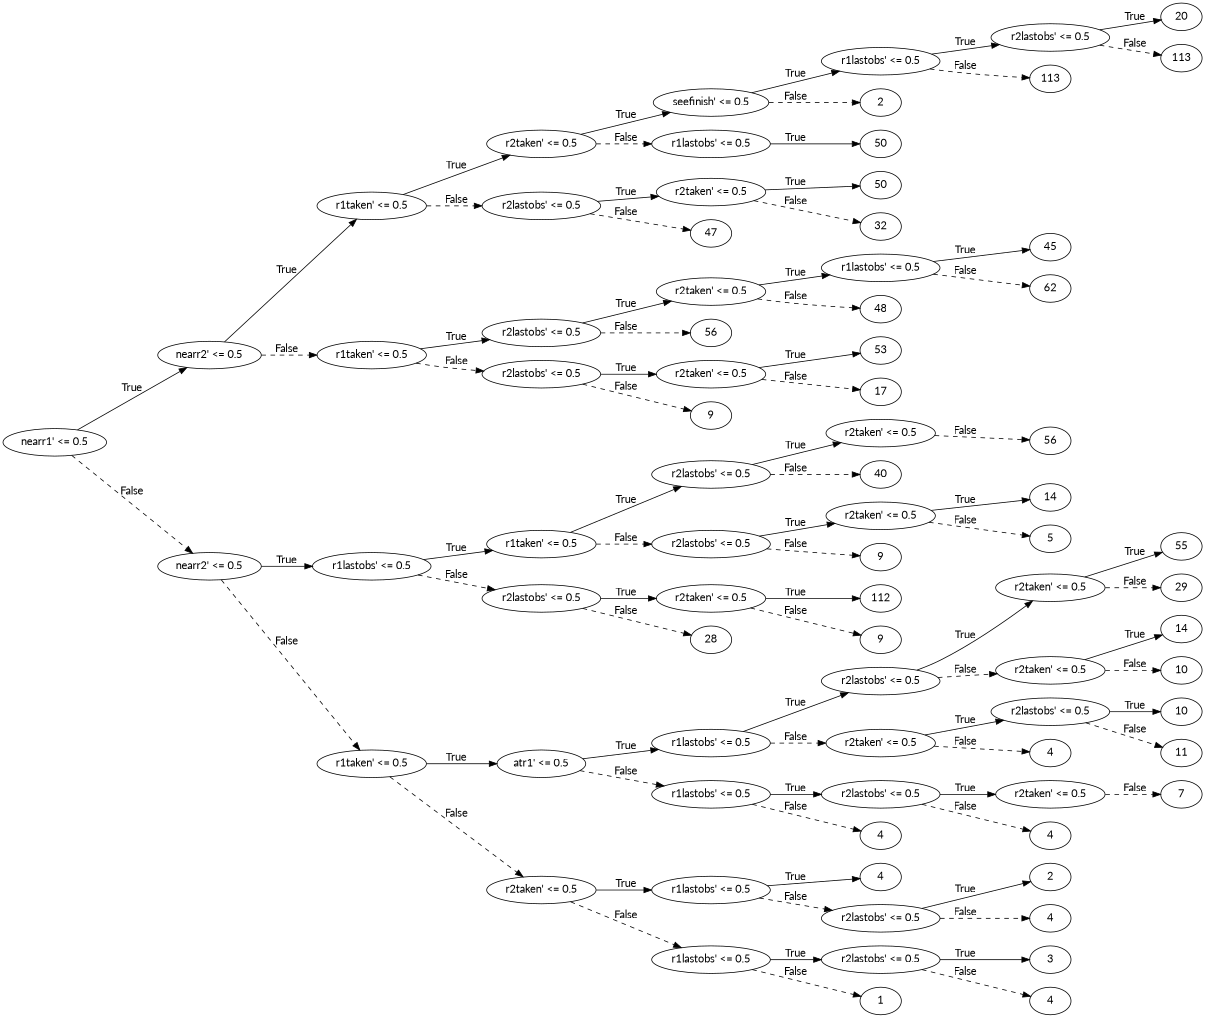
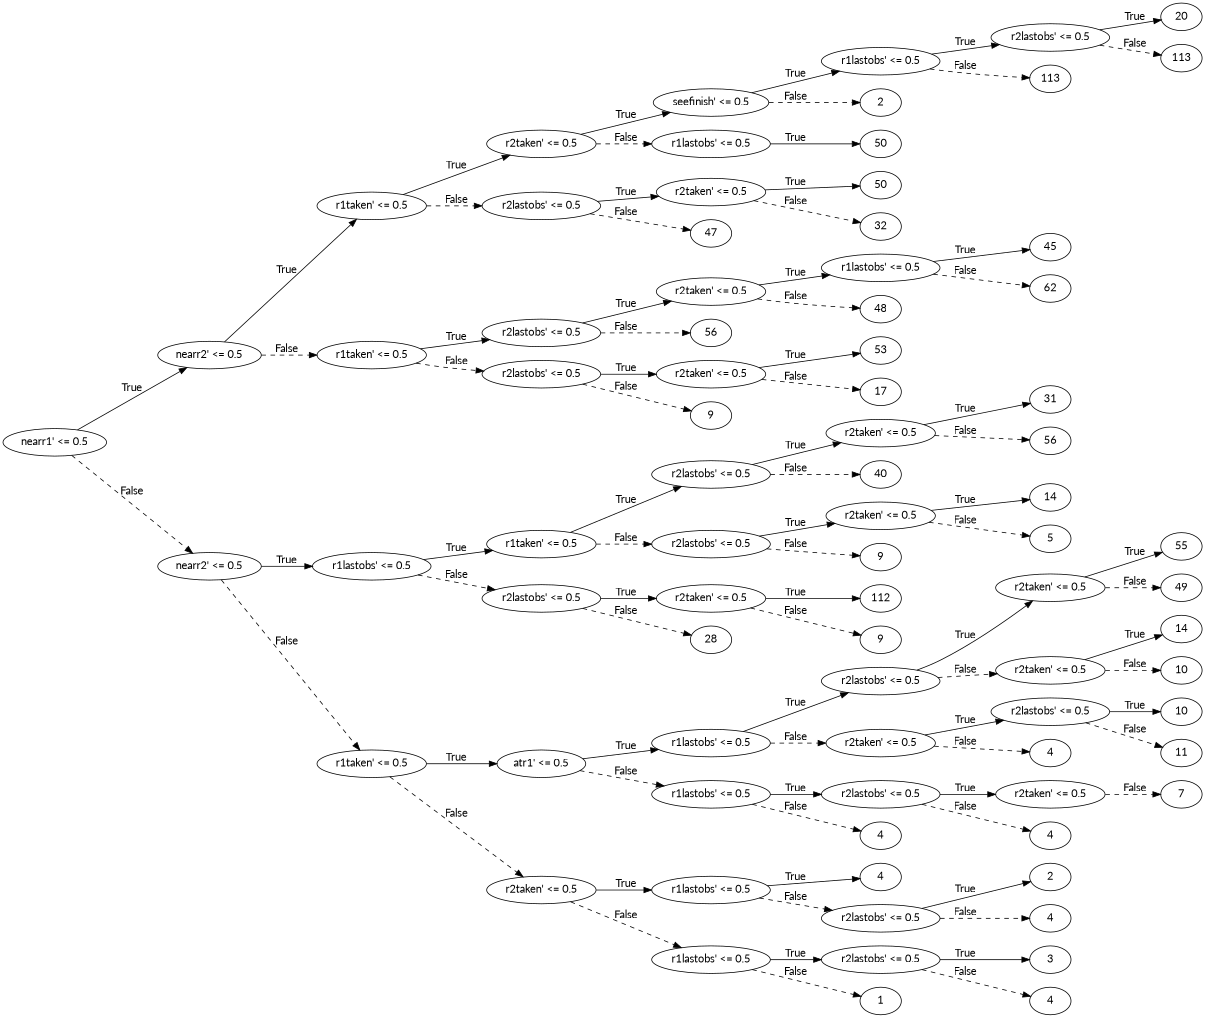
node "31": added
node "29": label "29" -> "49"
